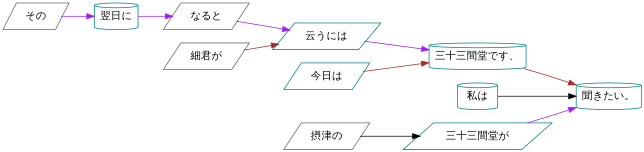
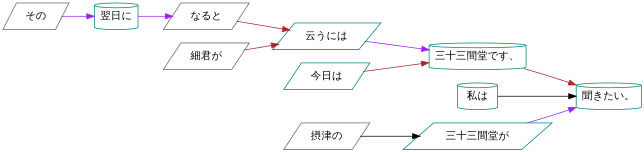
edge "なると" -> "云うには": color purple -> brown
